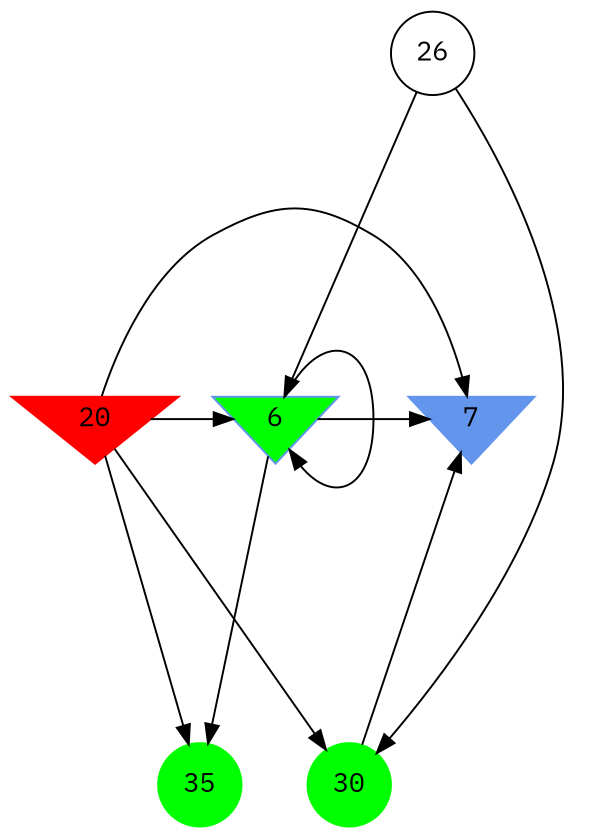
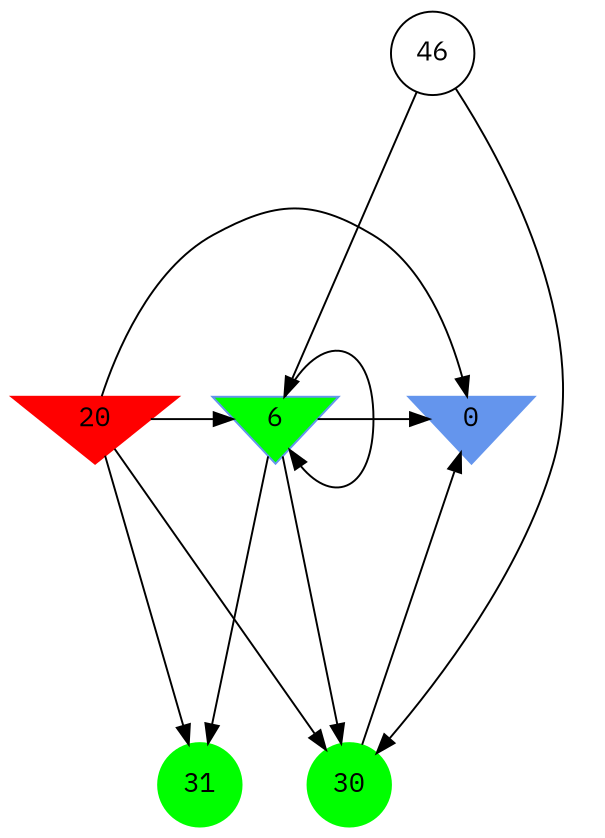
node "26": label "26" -> "46"
node "7": label "7" -> "0"
edge "6" -> "30": added
node "35": label "35" -> "31"
